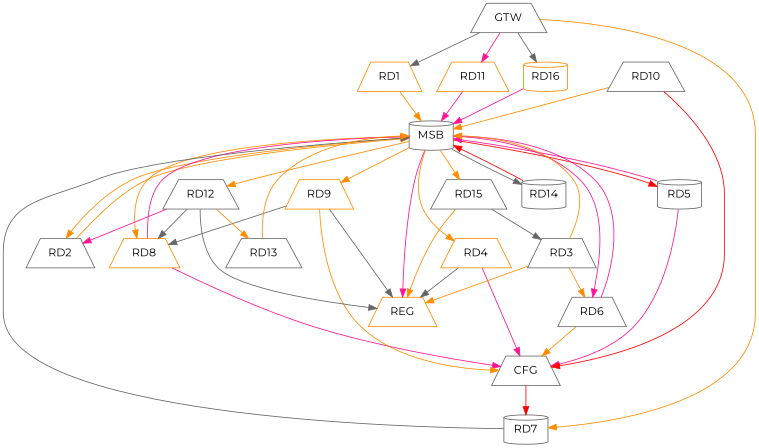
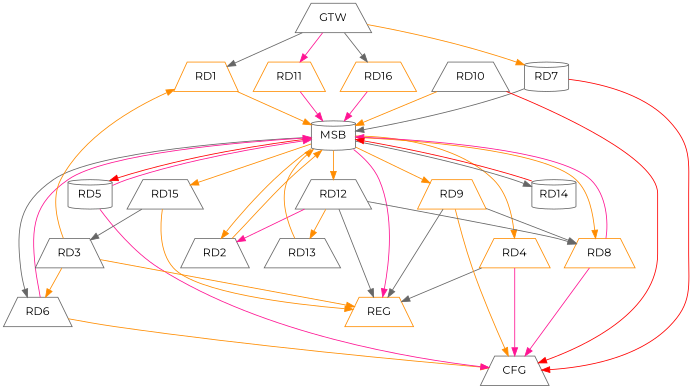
node "RD16": shape cylinder -> trapezium
edge "MSB" -> "RD6": color deeppink -> gray40
edge "RD3" -> "MSB": now "RD3" -> "RD1"
edge "CFG" -> "RD7": reversed
